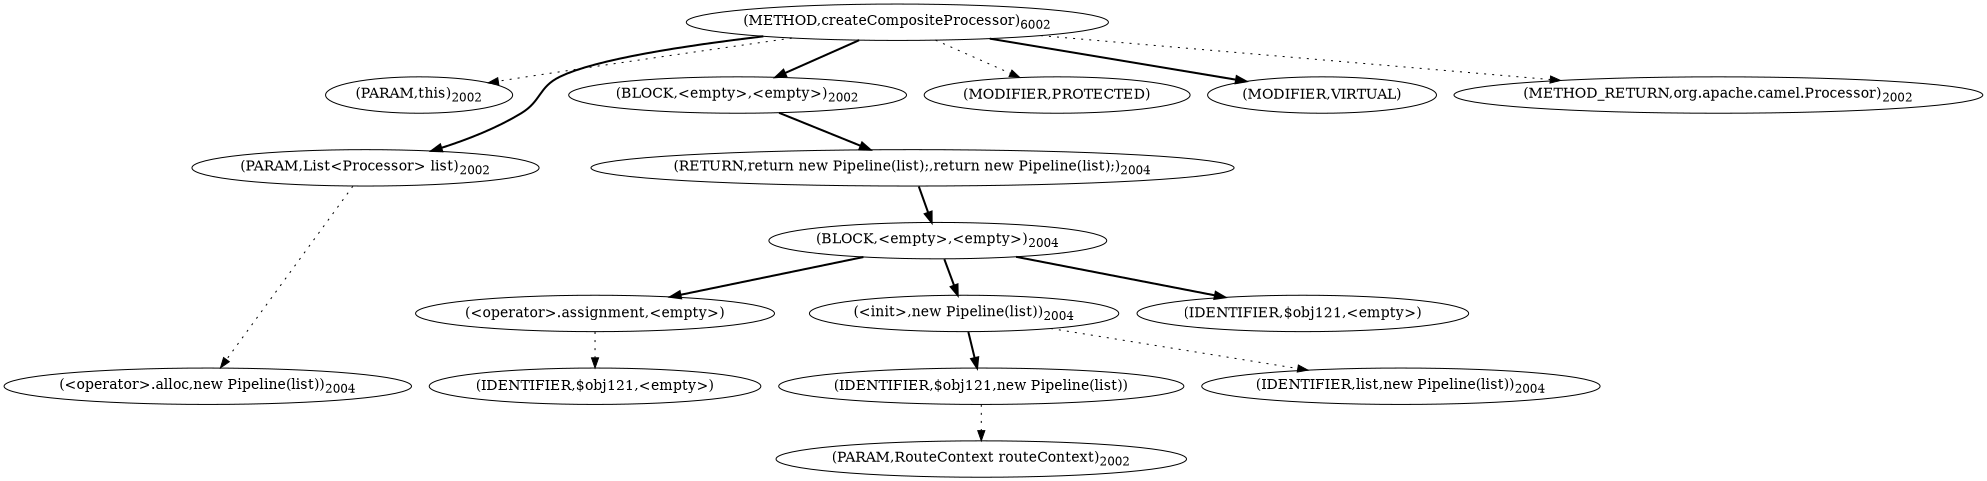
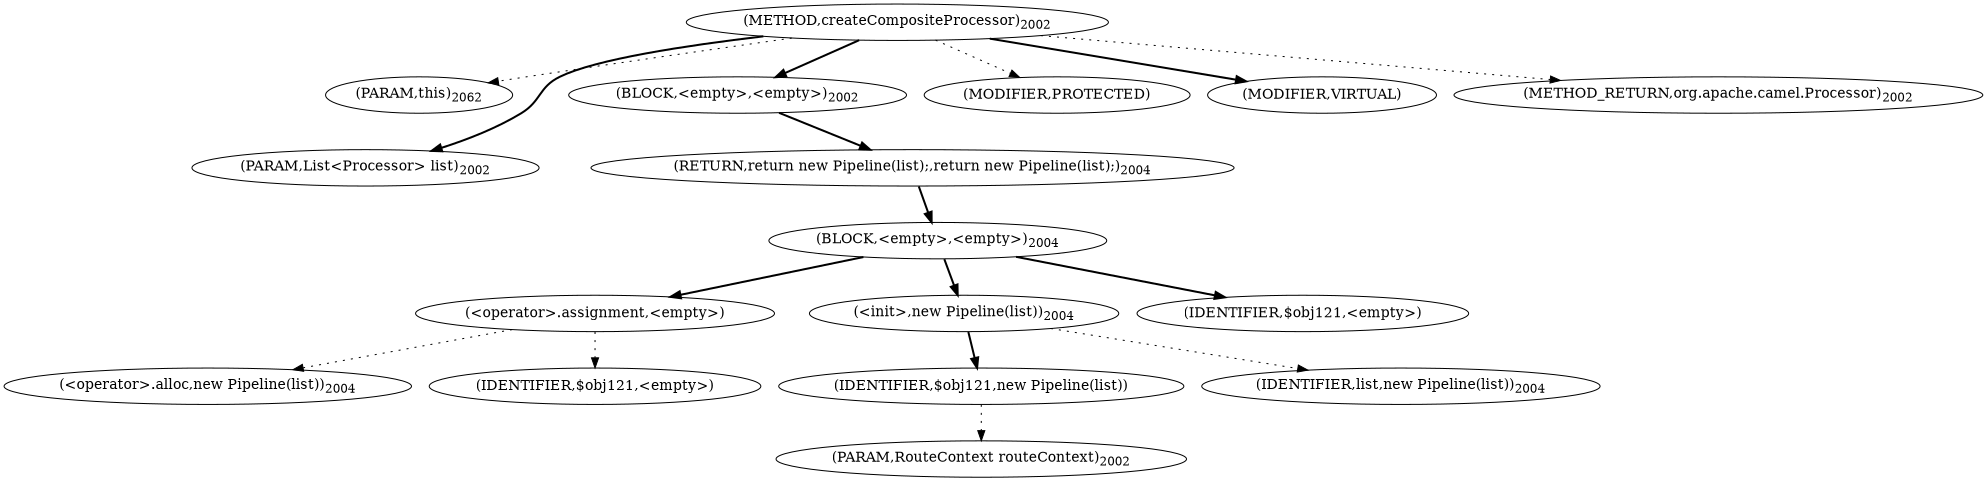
node "(METHOD,createCompositeProcessor)": text "6002" -> "2002"
node "(PARAM,this)": text "2002" -> "2062"
edge "(PARAM,List<Processor> list)" -> "(<operator>.alloc,new Pipeline(list))": now "(<operator>.assignment,<empty>)" -> "(<operator>.alloc,new Pipeline(list))"
